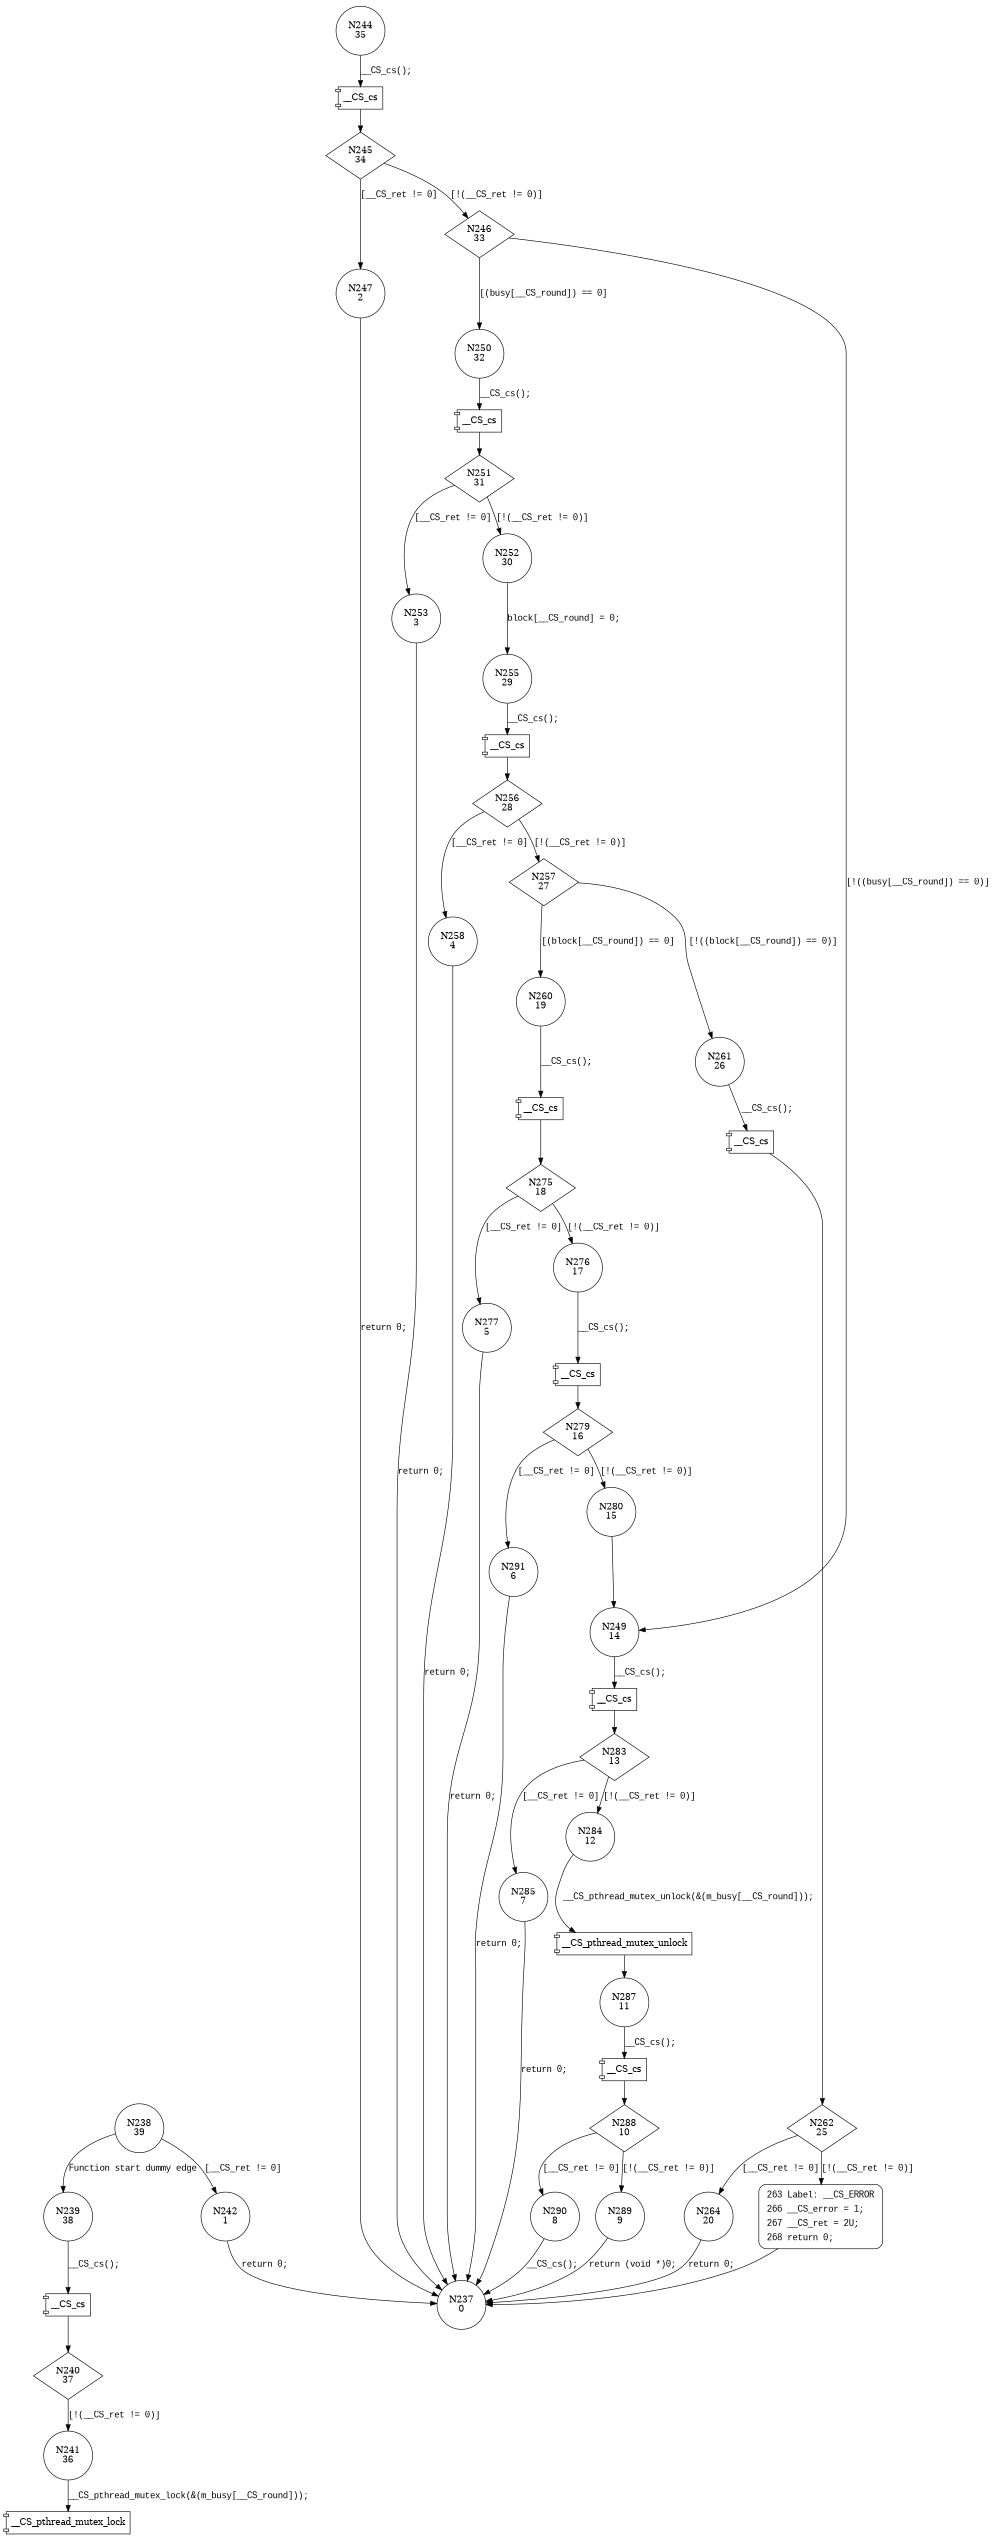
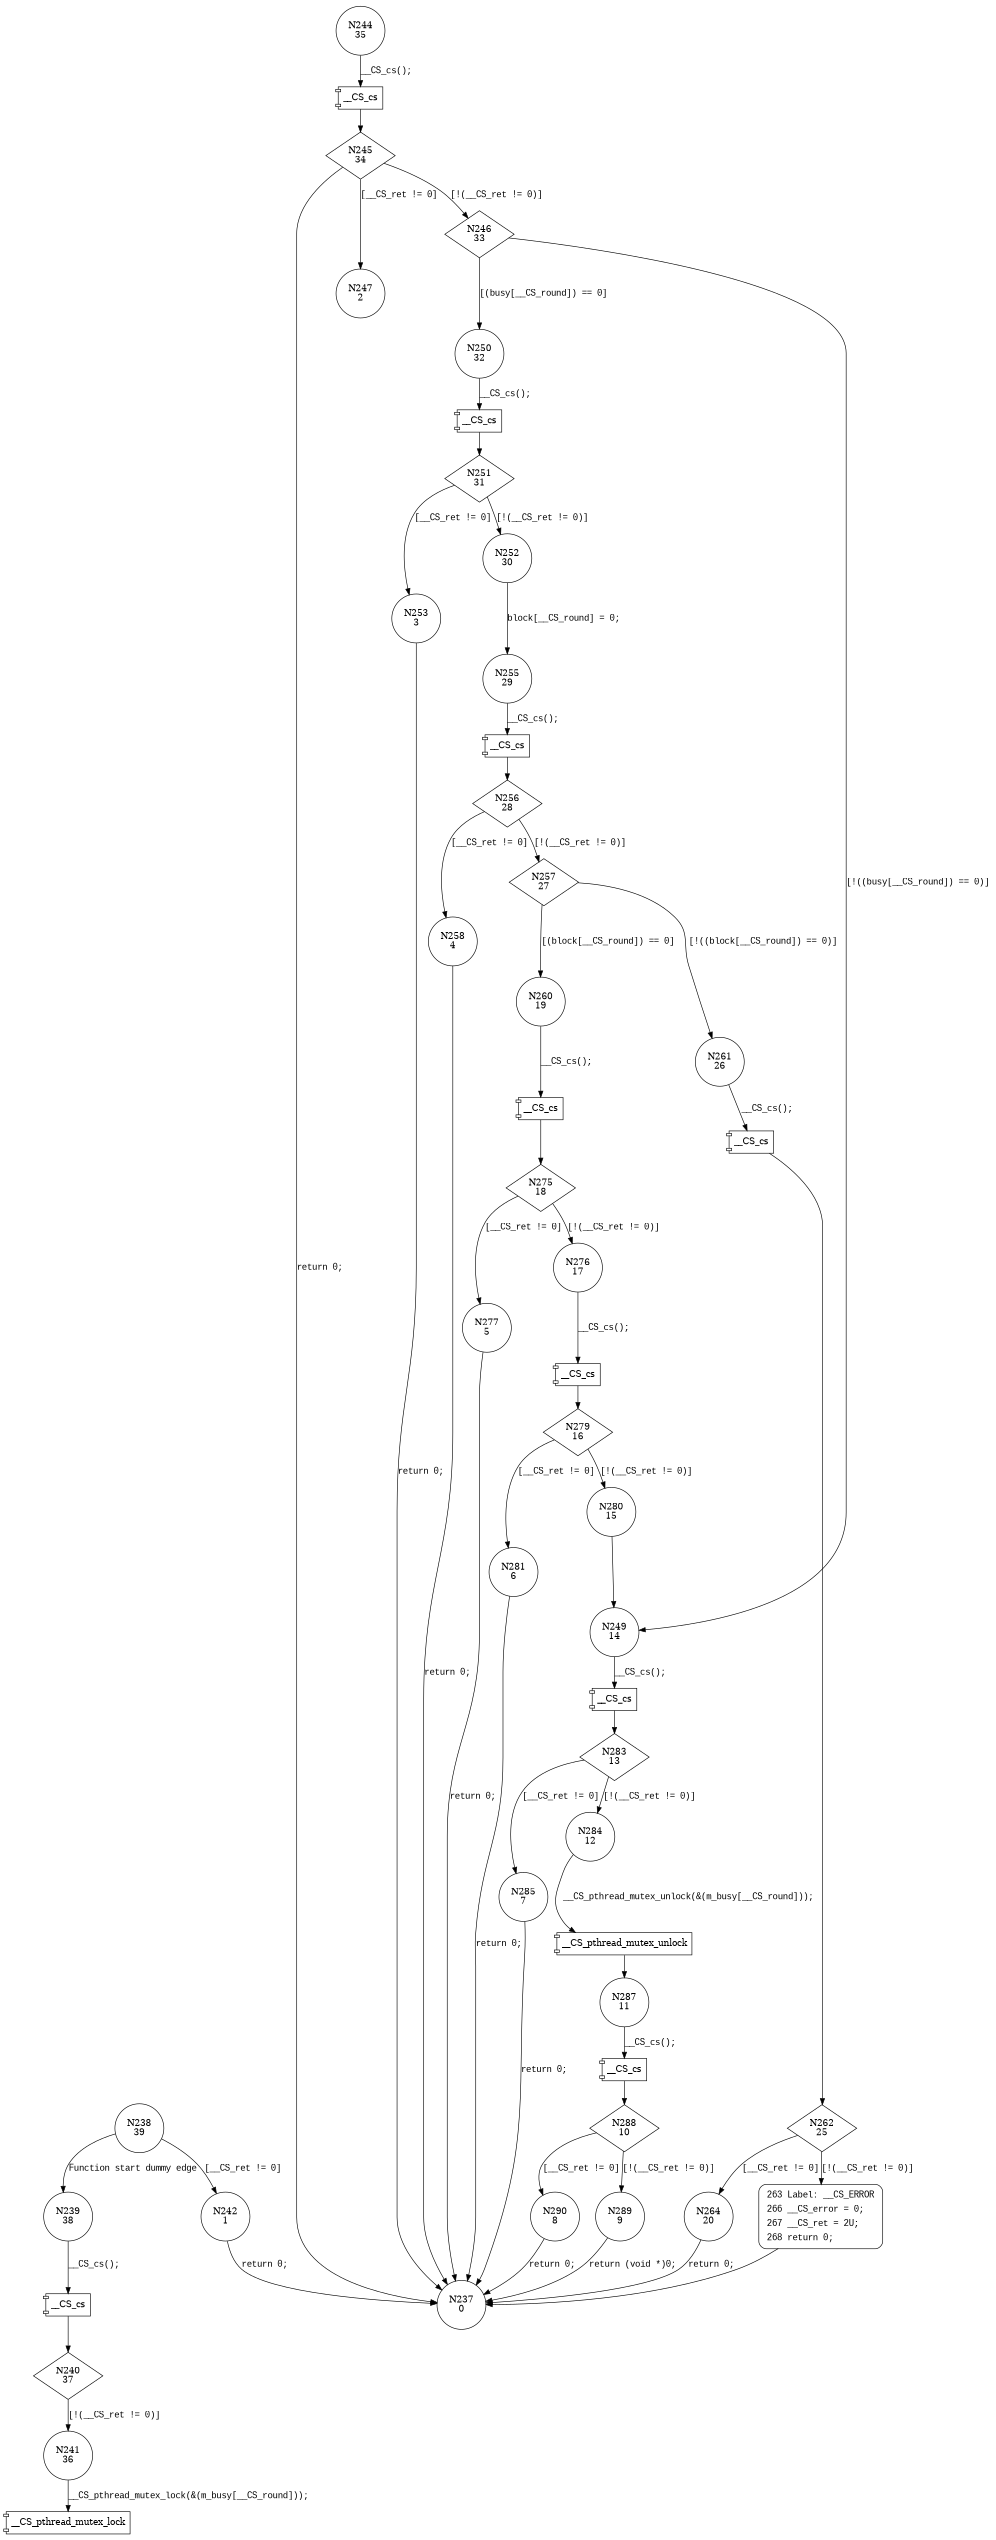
edge "N247 2" -> "N237 0": now "N245 34" -> "N237 0"
node "N291 6": label "N291 6" -> "N281 6"
node "263": text "__CS_error = 1;" -> "__CS_error = 0;"
edge "N290 8" -> "N237 0": label "__CS_cs();" -> "return 0;"
